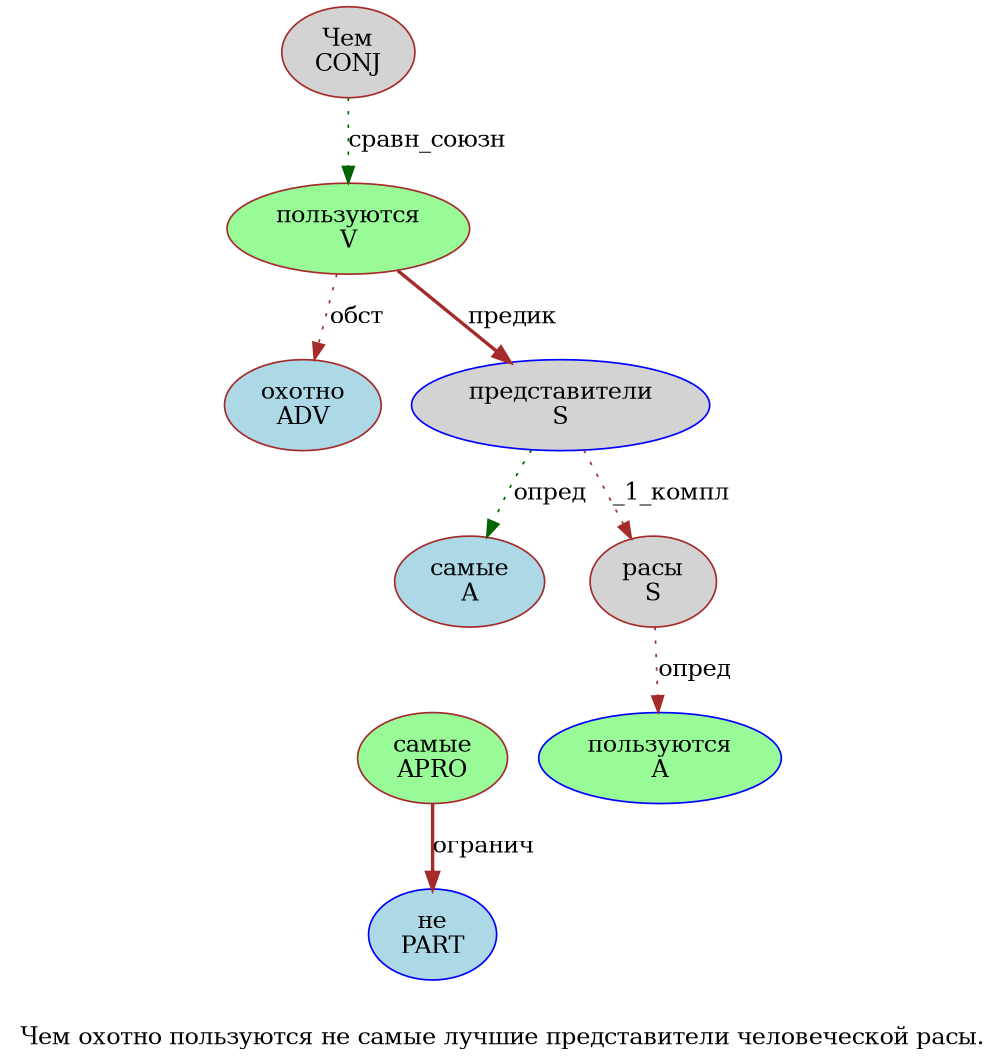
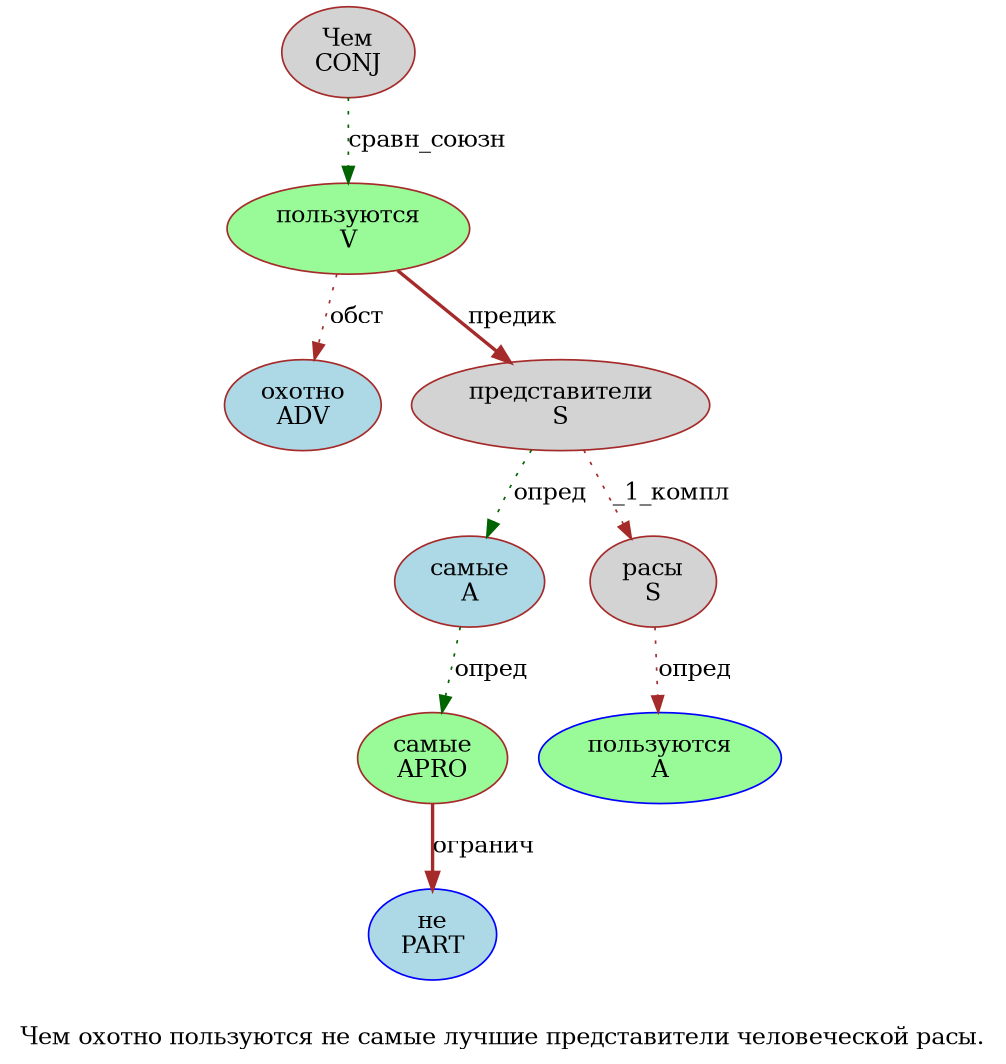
node "представители S": color blue -> brown
edge "самые A" -> "самые APRO": added, label "опред"
